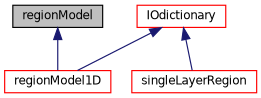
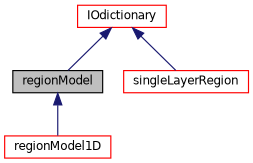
edge "regionModel1D" -> "IOdictionary": now "regionModel" -> "IOdictionary"
